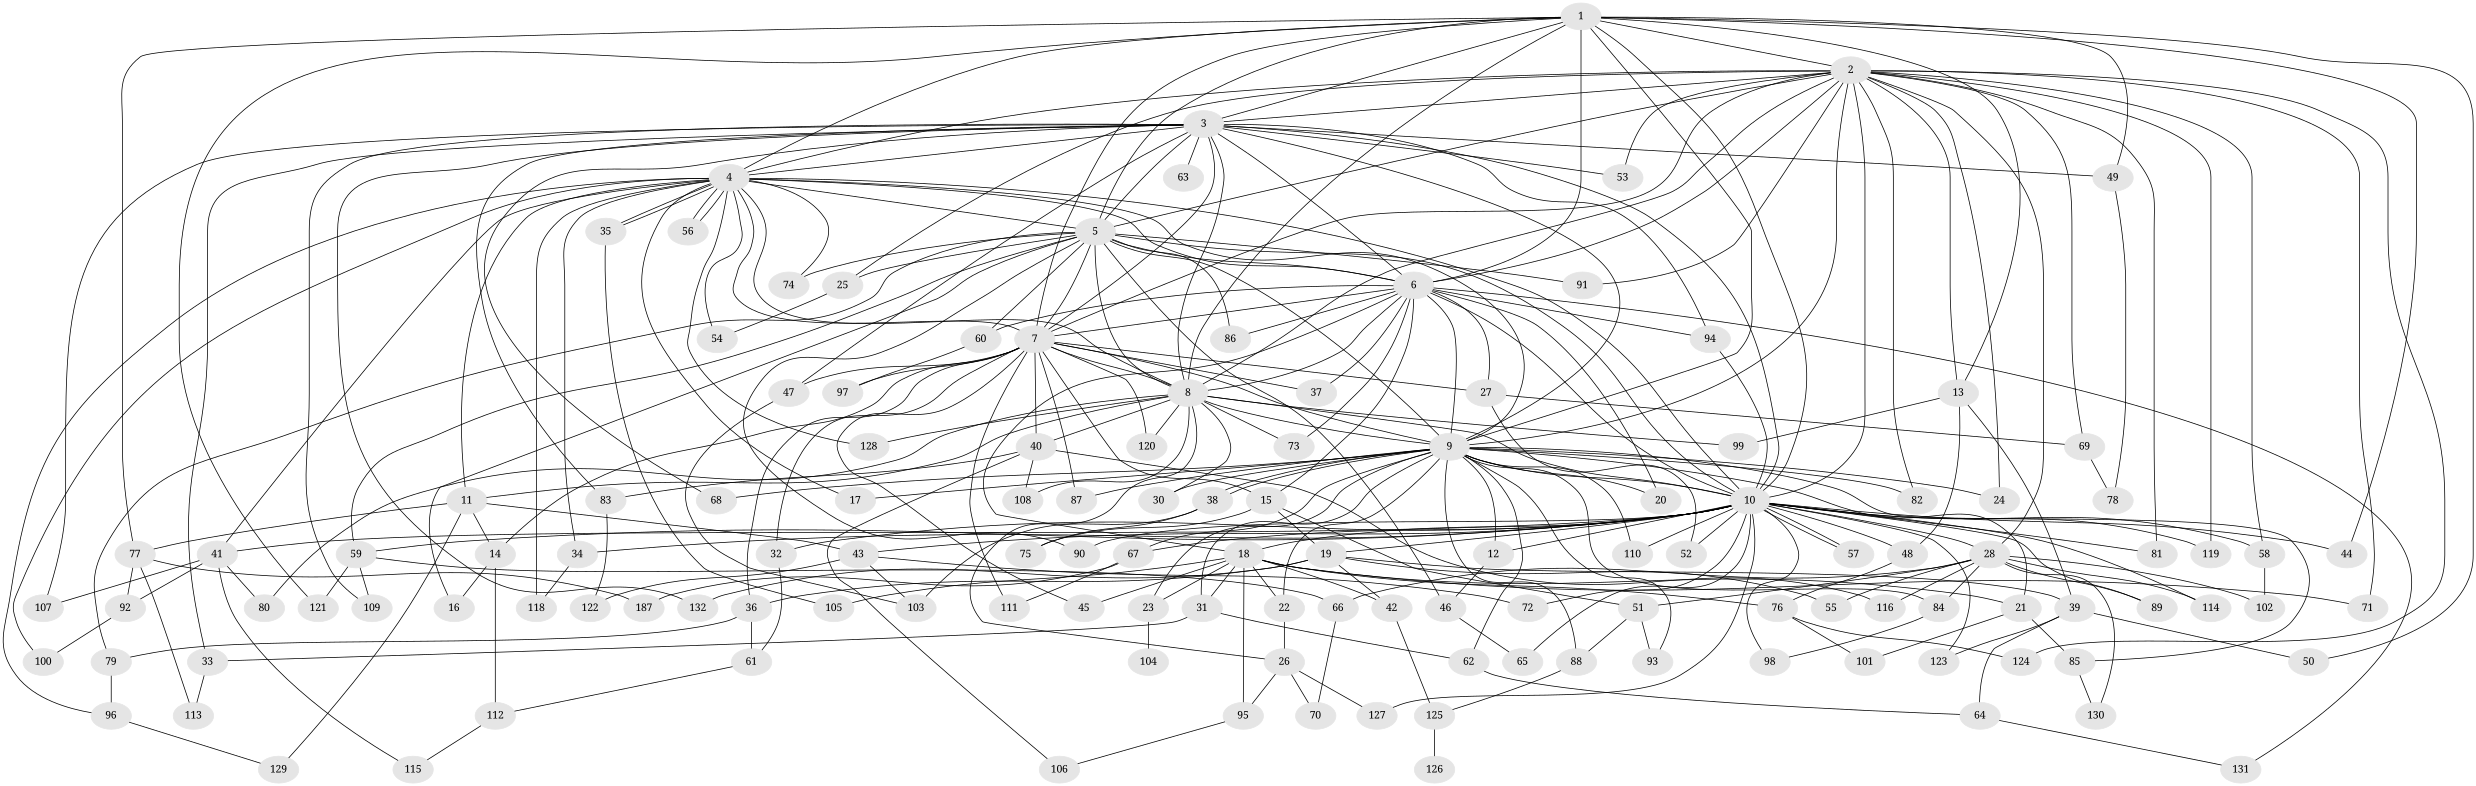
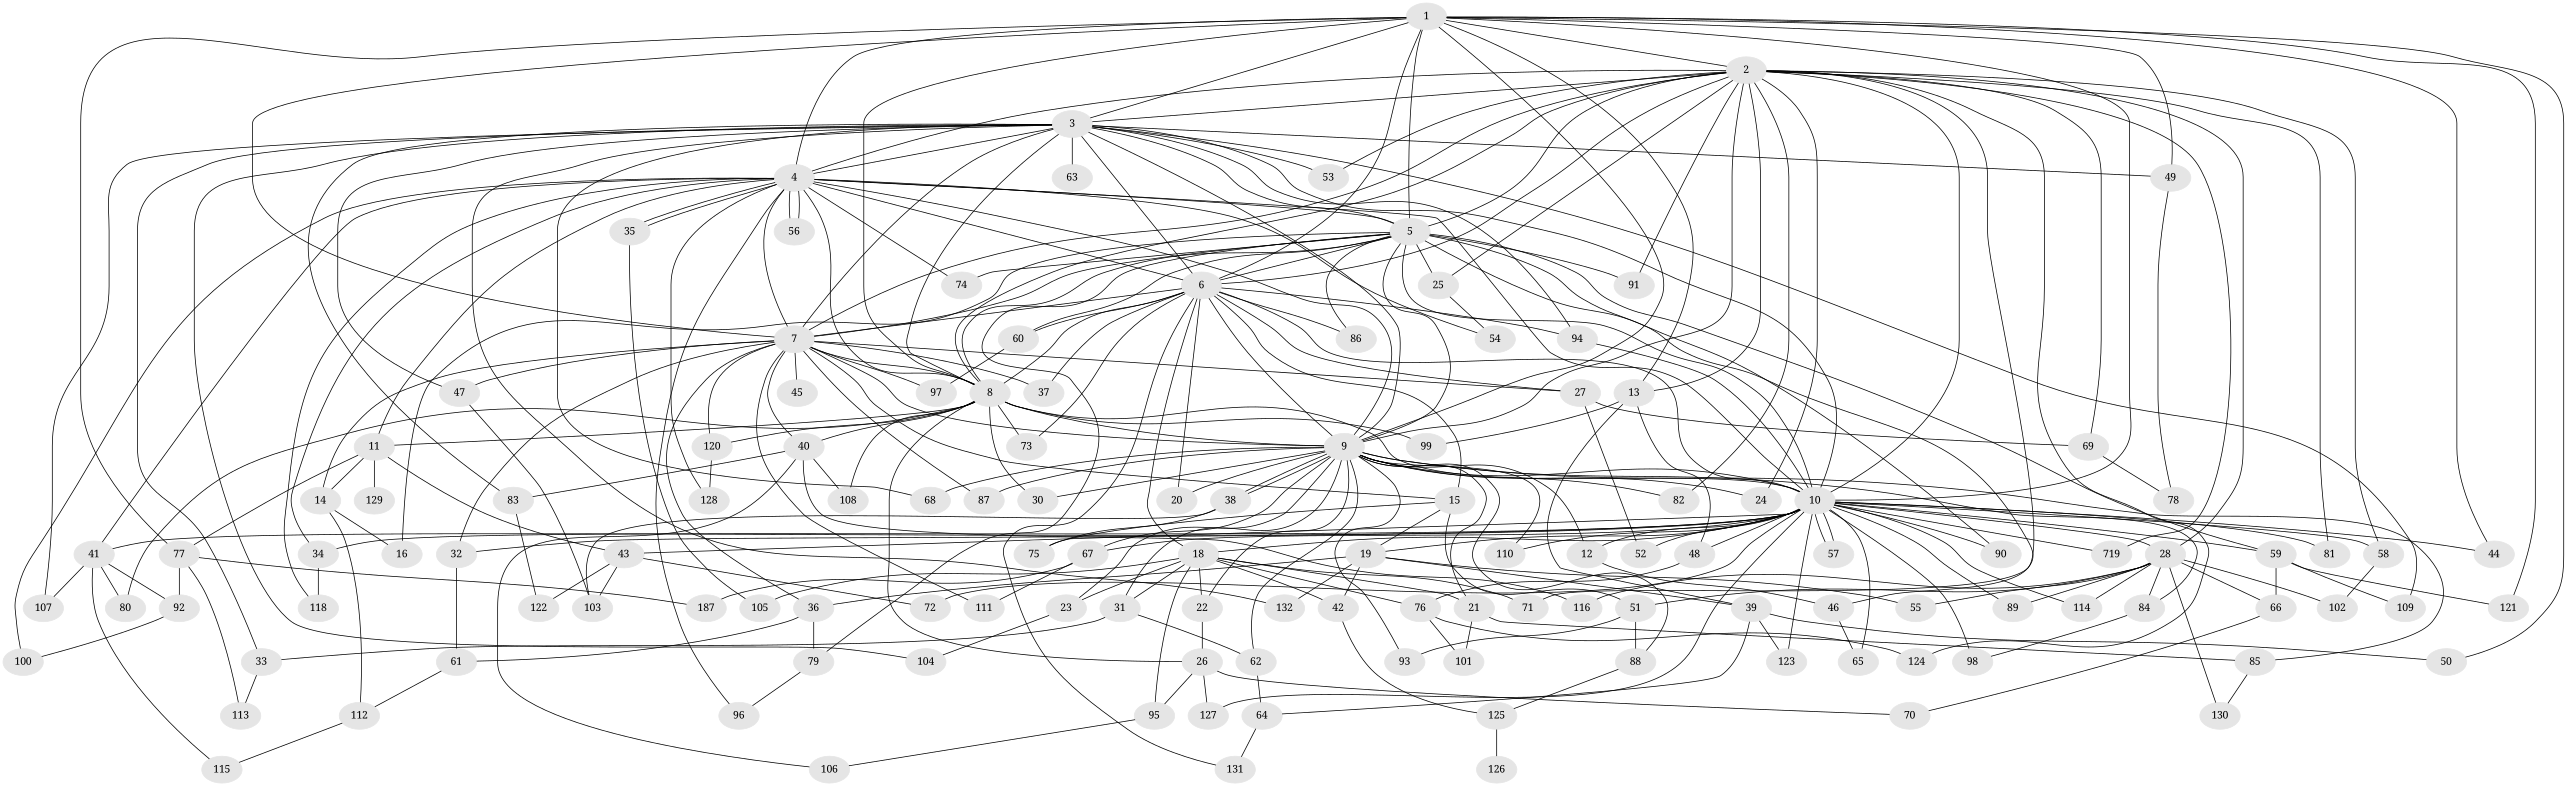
edge "3" -- "104": added
edge "8" -- "128": now "120" -- "128"
node "17": removed
node "119": label "119" -> "719"
edge "18" -- "45": removed
edge "96" -- "129": removed
